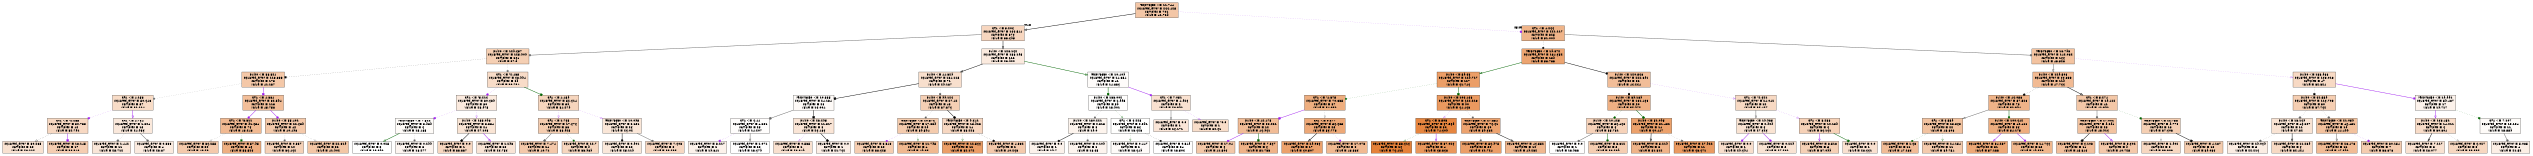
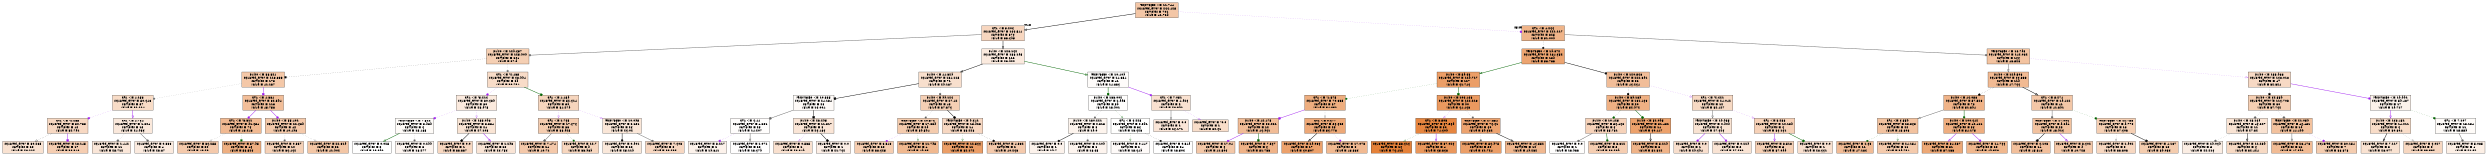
node "squared_error = 27.922 samples = 11 value = 63.671": removed
